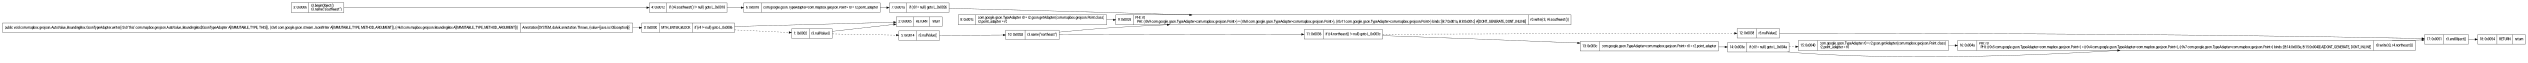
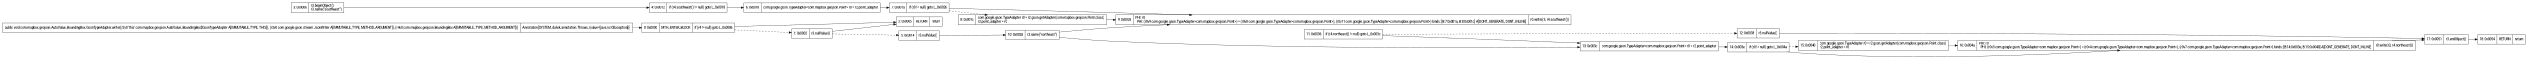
edge "7: 0x001a" -> "8: 0x001c": added
edge "10: 0x002d" -> "11: 0x0036": now "10: 0x002d" -> "13: 0x003c"
